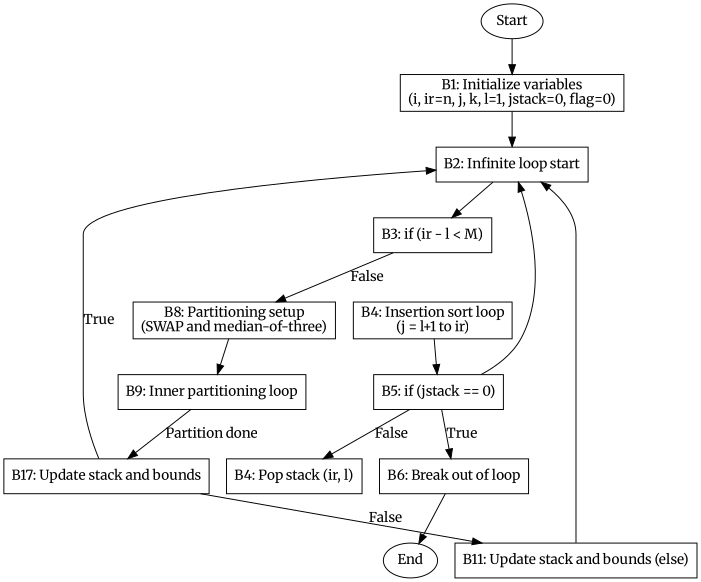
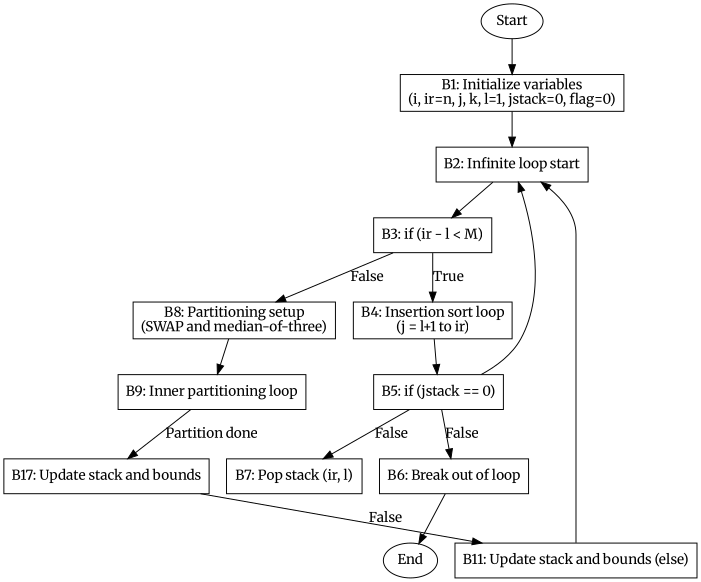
edge "B17: Update stack and bounds" -> "B2: Infinite loop start": removed, label "True"
edge "B3: if (ir - l < M)" -> "B4: Insertion sort loop (j = l+1 to ir)": added, label "True"
edge "B5: if (jstack == 0)" -> "B6: Break out of loop": label "True" -> "False"
node "B4: Pop stack (ir, l)": label "B4: Pop stack (ir, l)" -> "B7: Pop stack (ir, l)"
